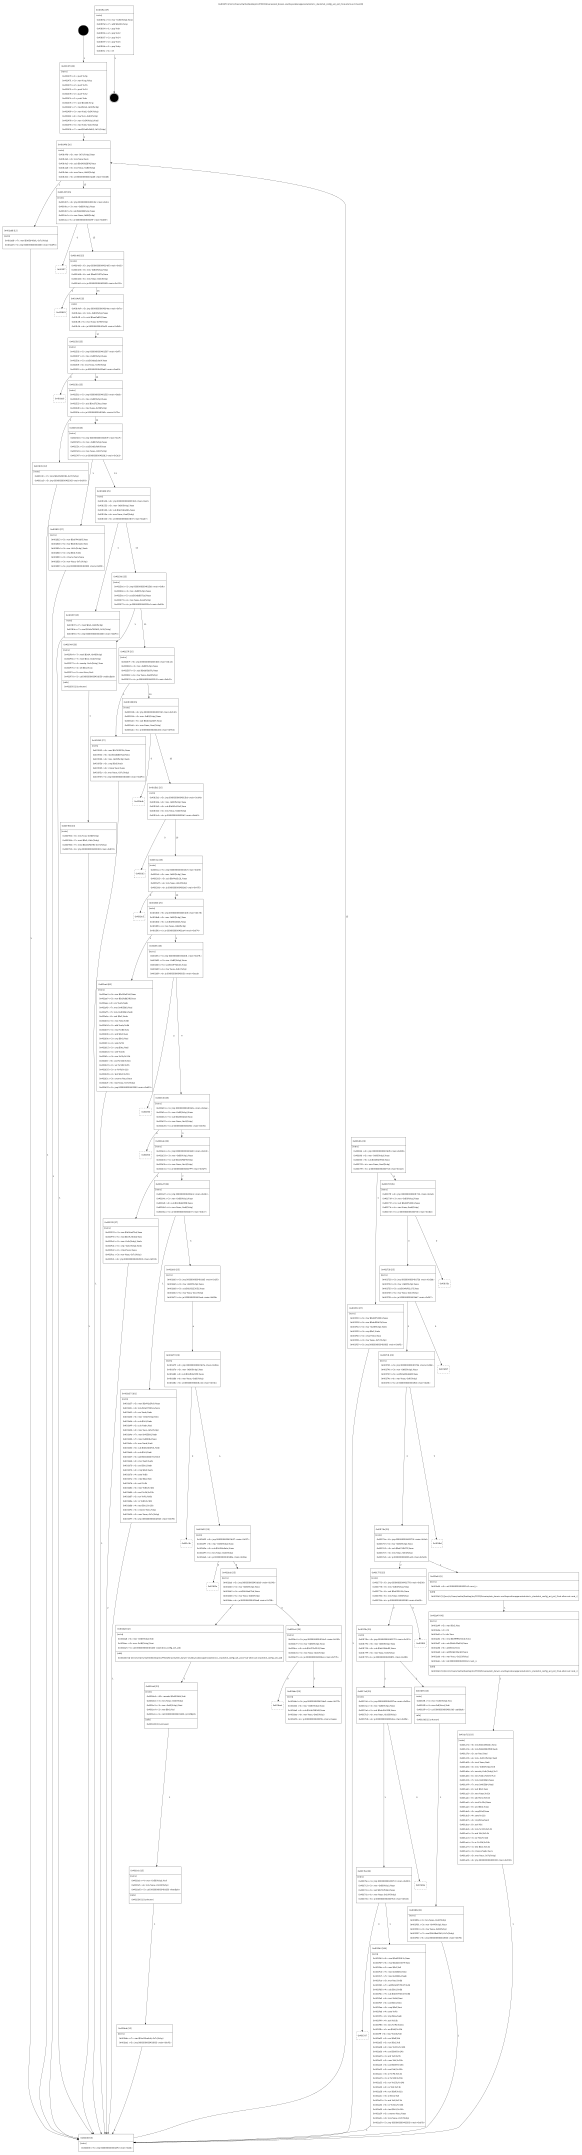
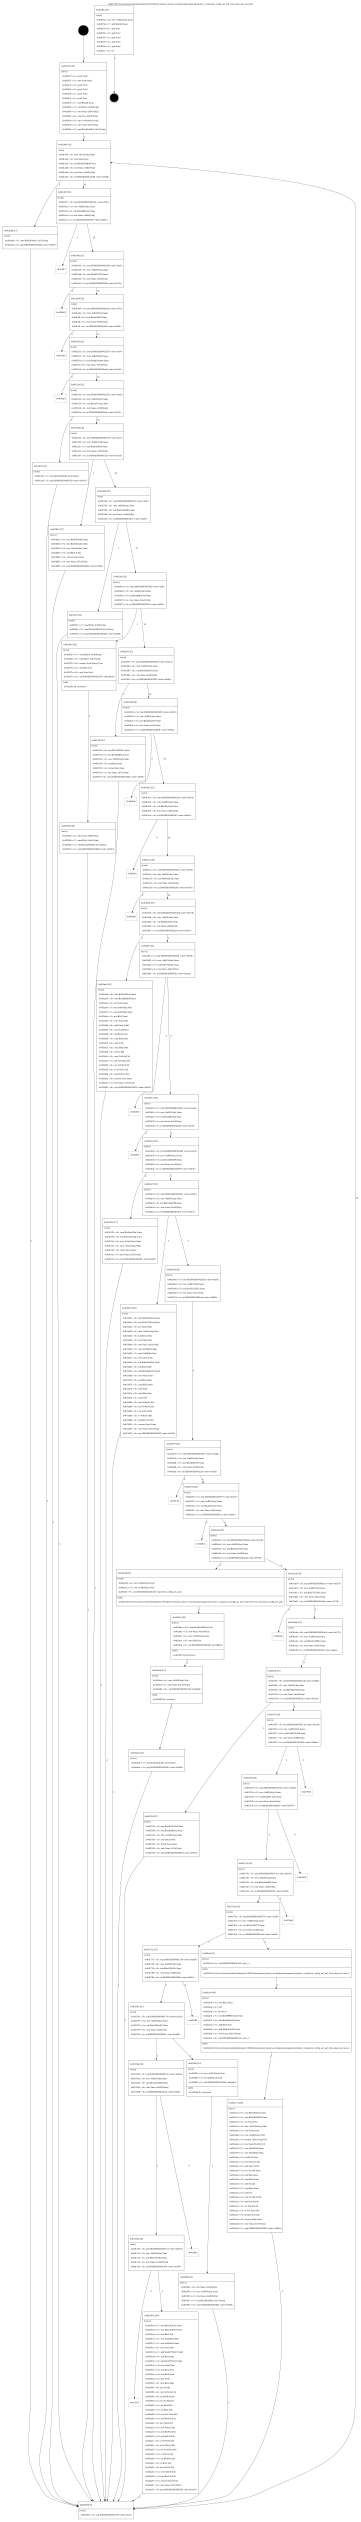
node "0x401e20": added
edge "0x4016dd [25]" -> "0x4016f6 [25]": added, label "4"
